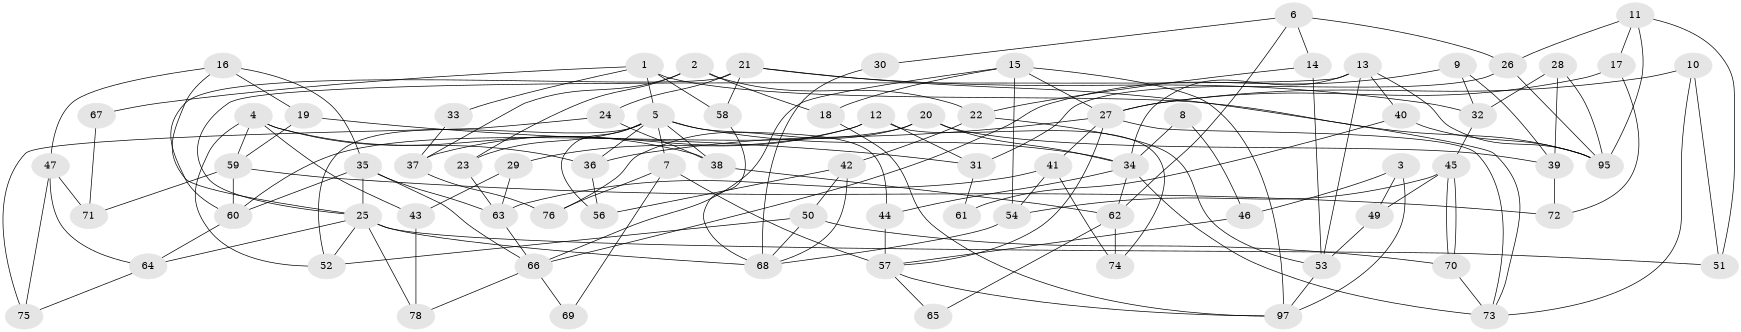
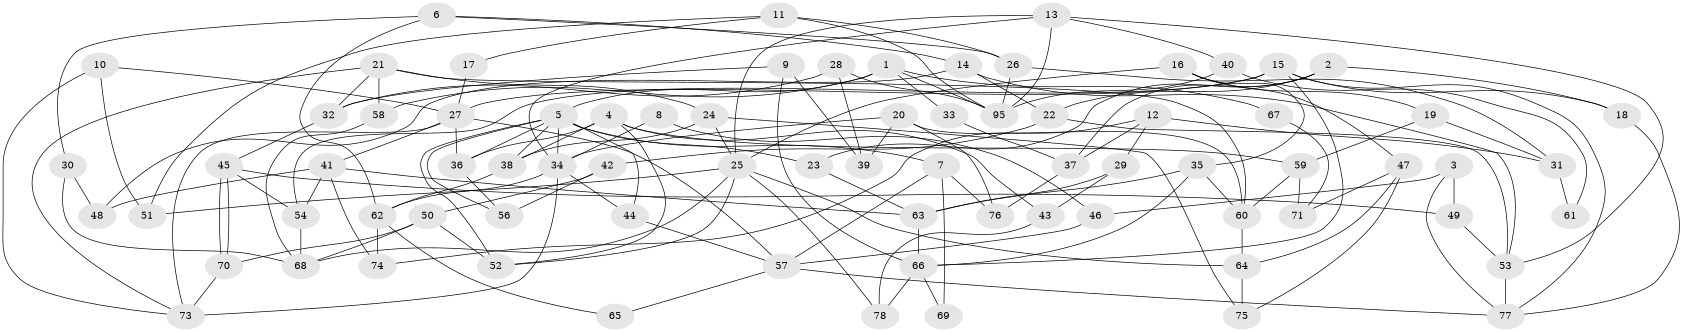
edge "35" -- "25": now "24" -- "25"
node "48": added
node "72": removed
edge "42" -- "68": removed
node "97": label "97" -> "77"
